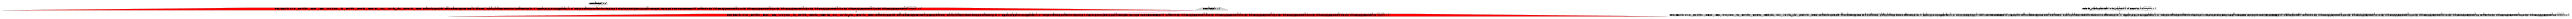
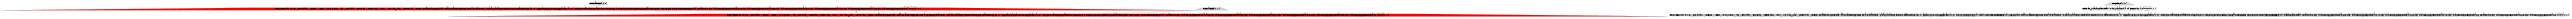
node "testTopNFilterJoin['0', '0', '1']": added
